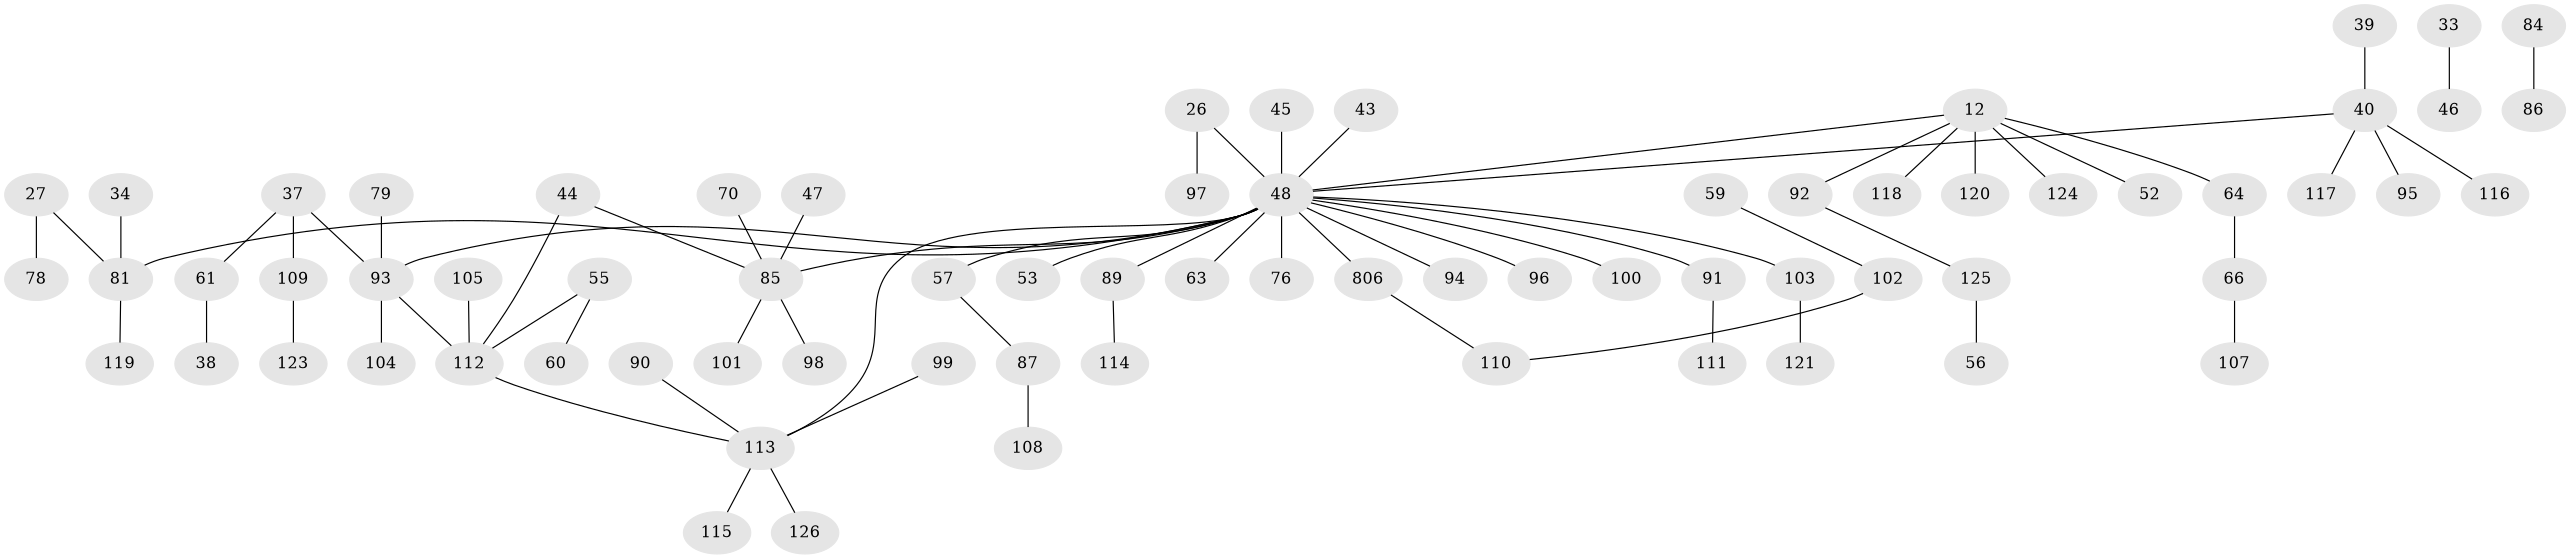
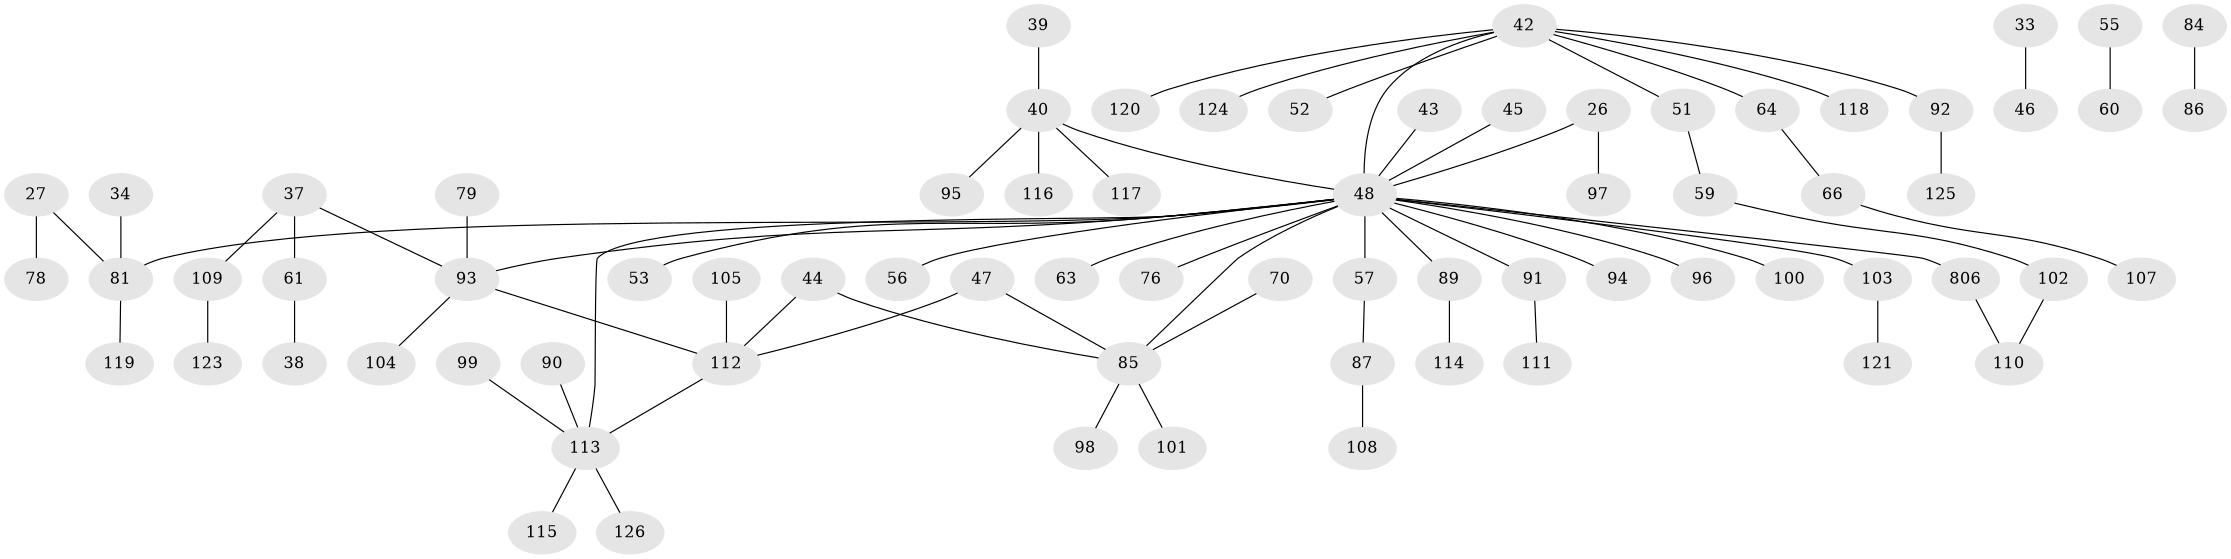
node "51": added
node "12": label "12" -> "42"
edge "55" -- "112": now "47" -- "112"
edge "125" -- "56": now "48" -- "56"
